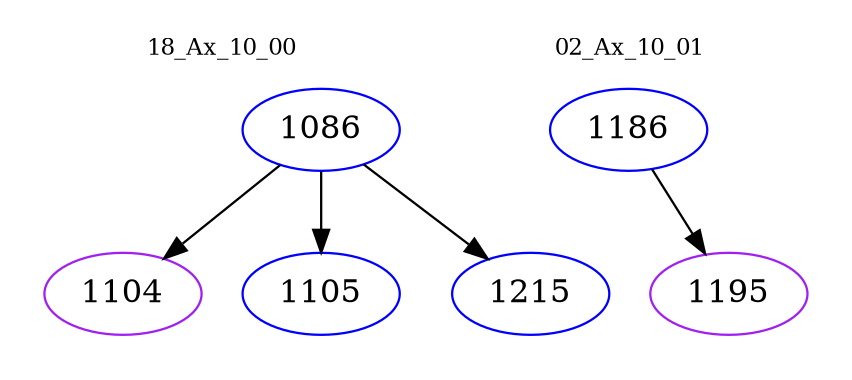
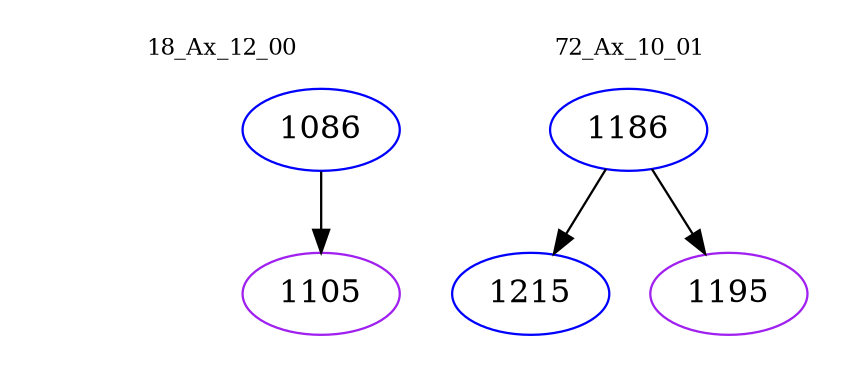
cluster "18_Ax_10_00": label "18_Ax_10_00" -> "18_Ax_12_00"
cluster "02_Ax_10_01": label "02_Ax_10_01" -> "72_Ax_10_01"
edge "1086" -> "1215": now "1186" -> "1215"
node "1104": removed
node "1105": color blue -> purple
